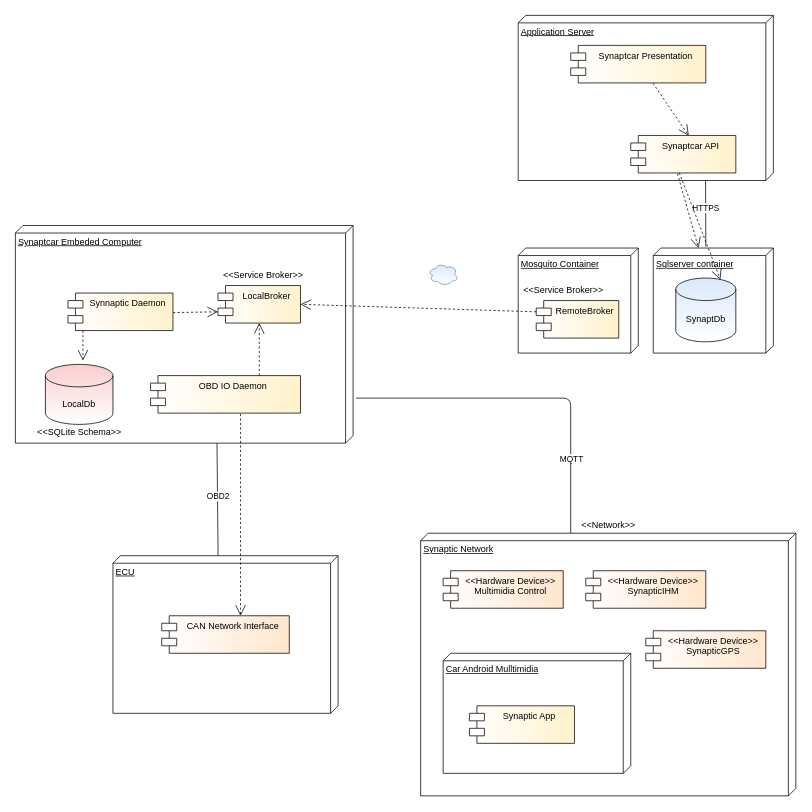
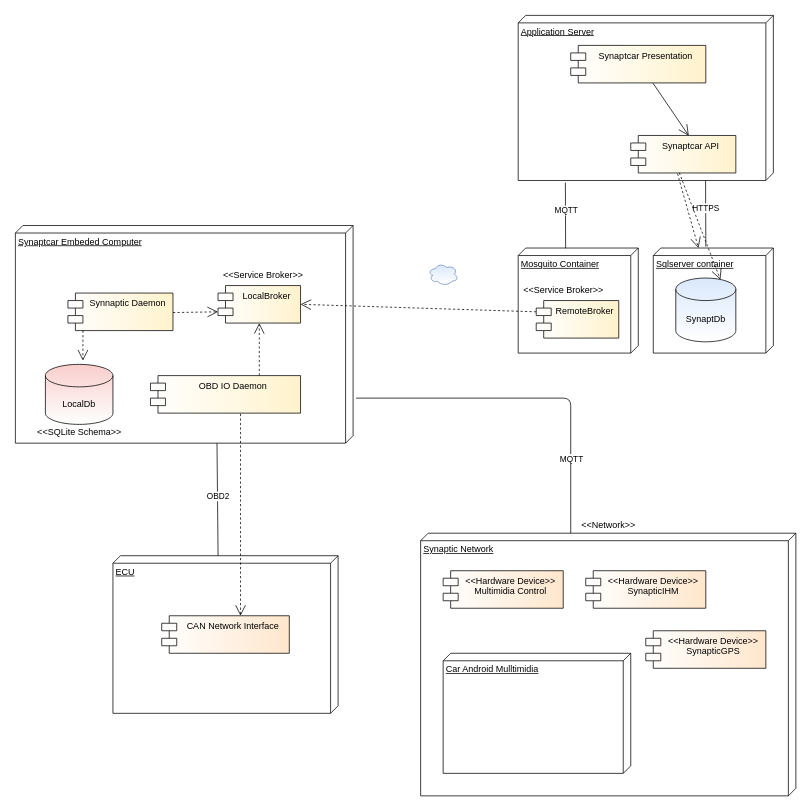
edge "Synaptcar Presentation" -> "Synaptcar API": style dashed -> solid
edge "Application Server" -- "Mosquito Container": added, label "MQTT"
node "Synaptic App": removed
